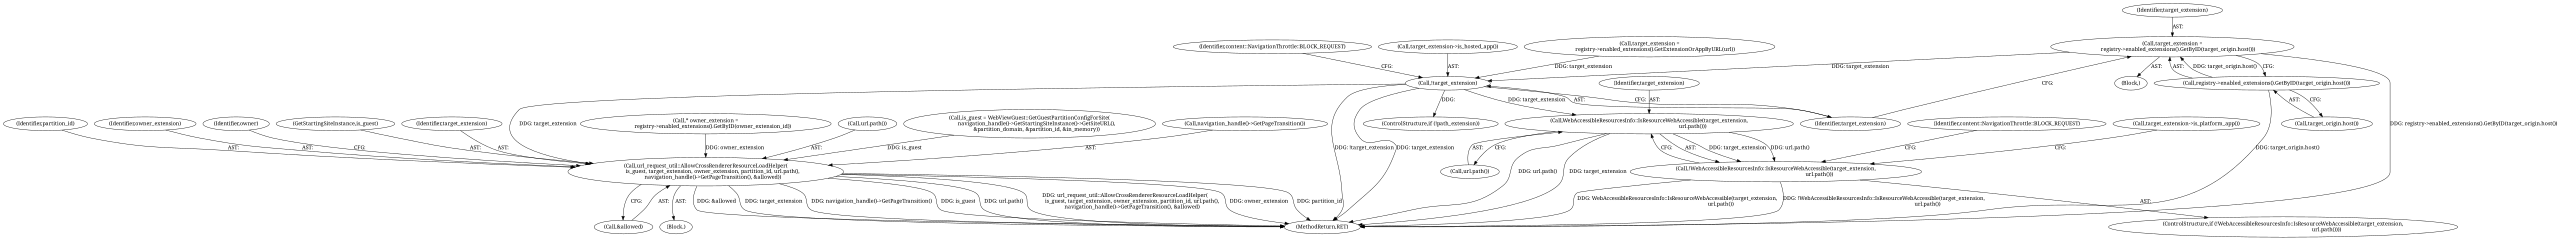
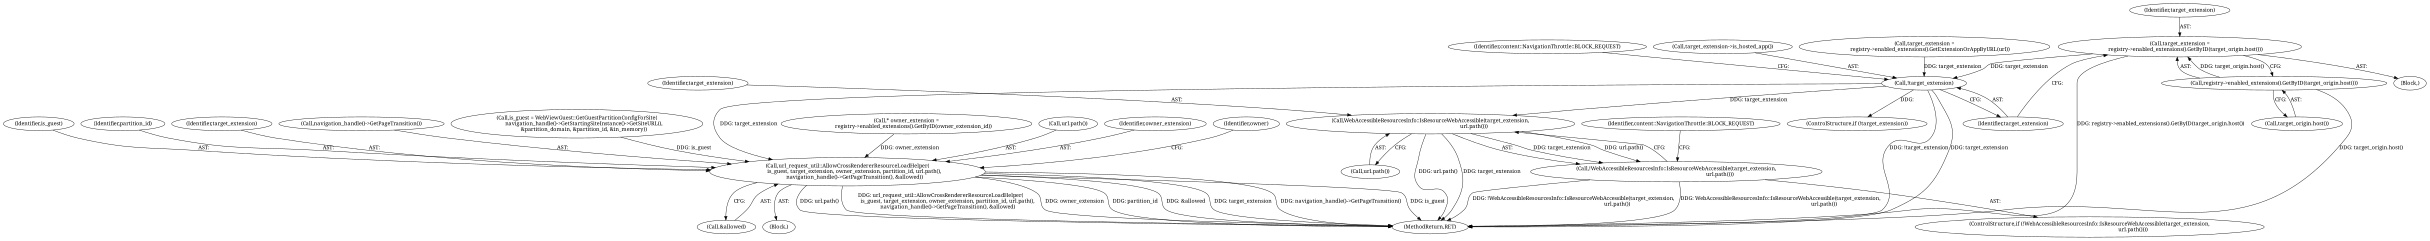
node "(GetStartingSiteInstance,is_guest)": label "(GetStartingSiteInstance,is_guest)" -> "(Identifier,is_guest)"
node "(ControlStructure,if (!path_extension))": label "(ControlStructure,if (!path_extension))" -> "(ControlStructure,if (!target_extension))"
node "(Call,target_extension->is_platform_app())": removed
